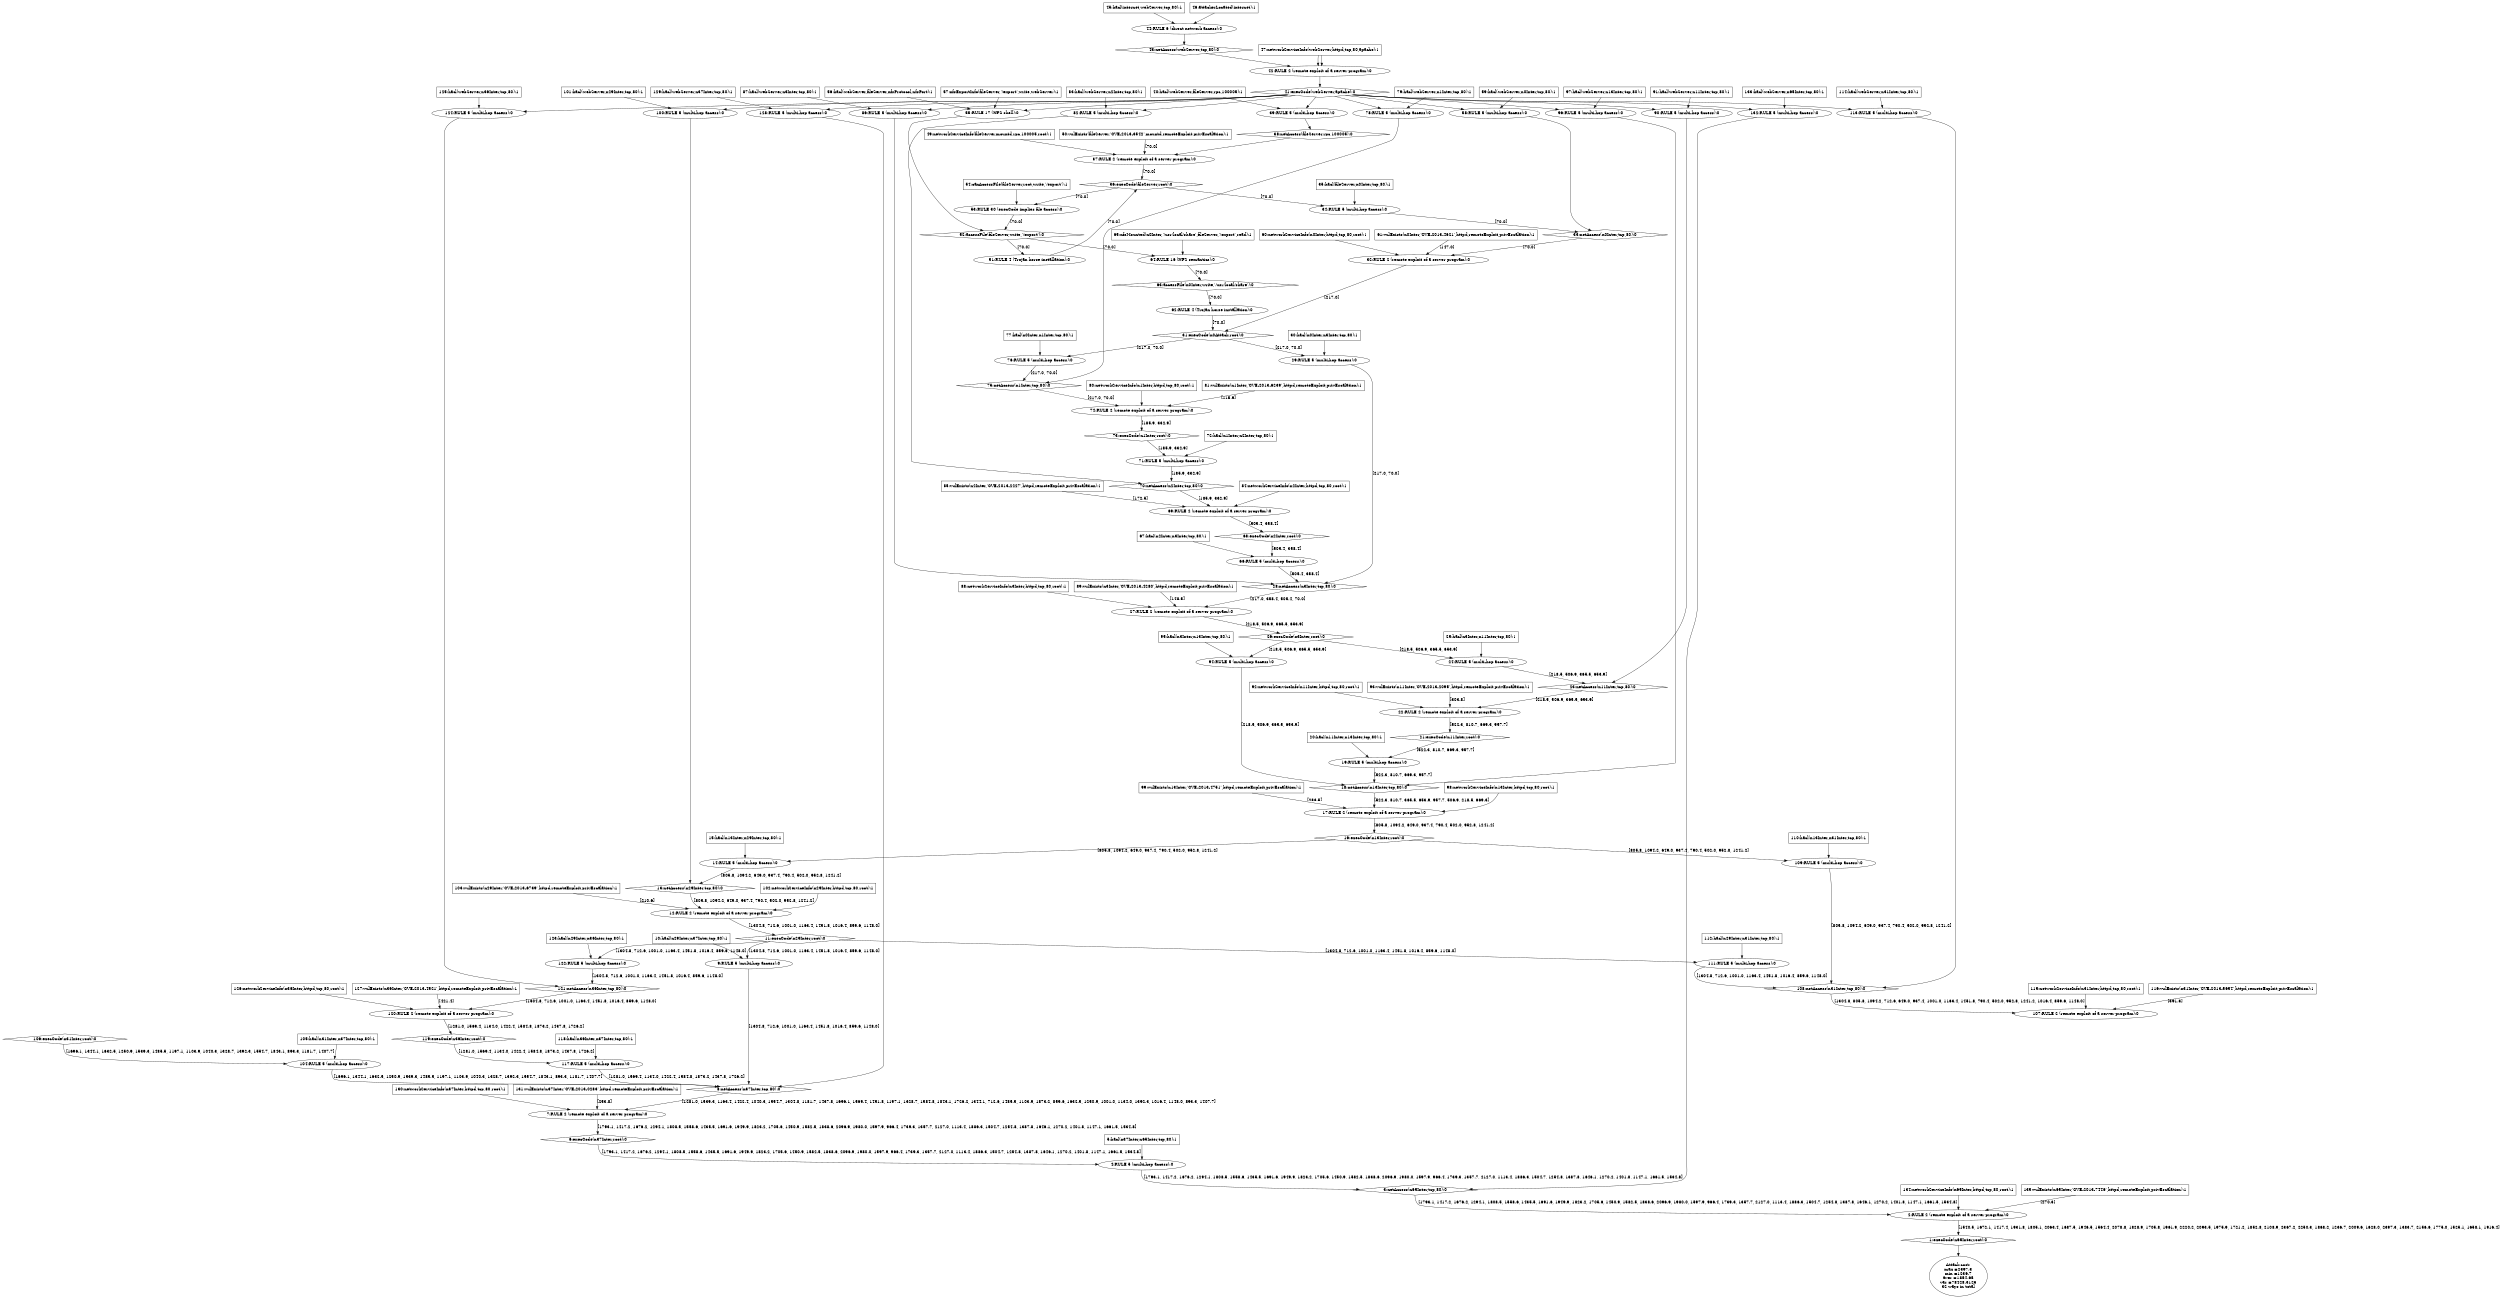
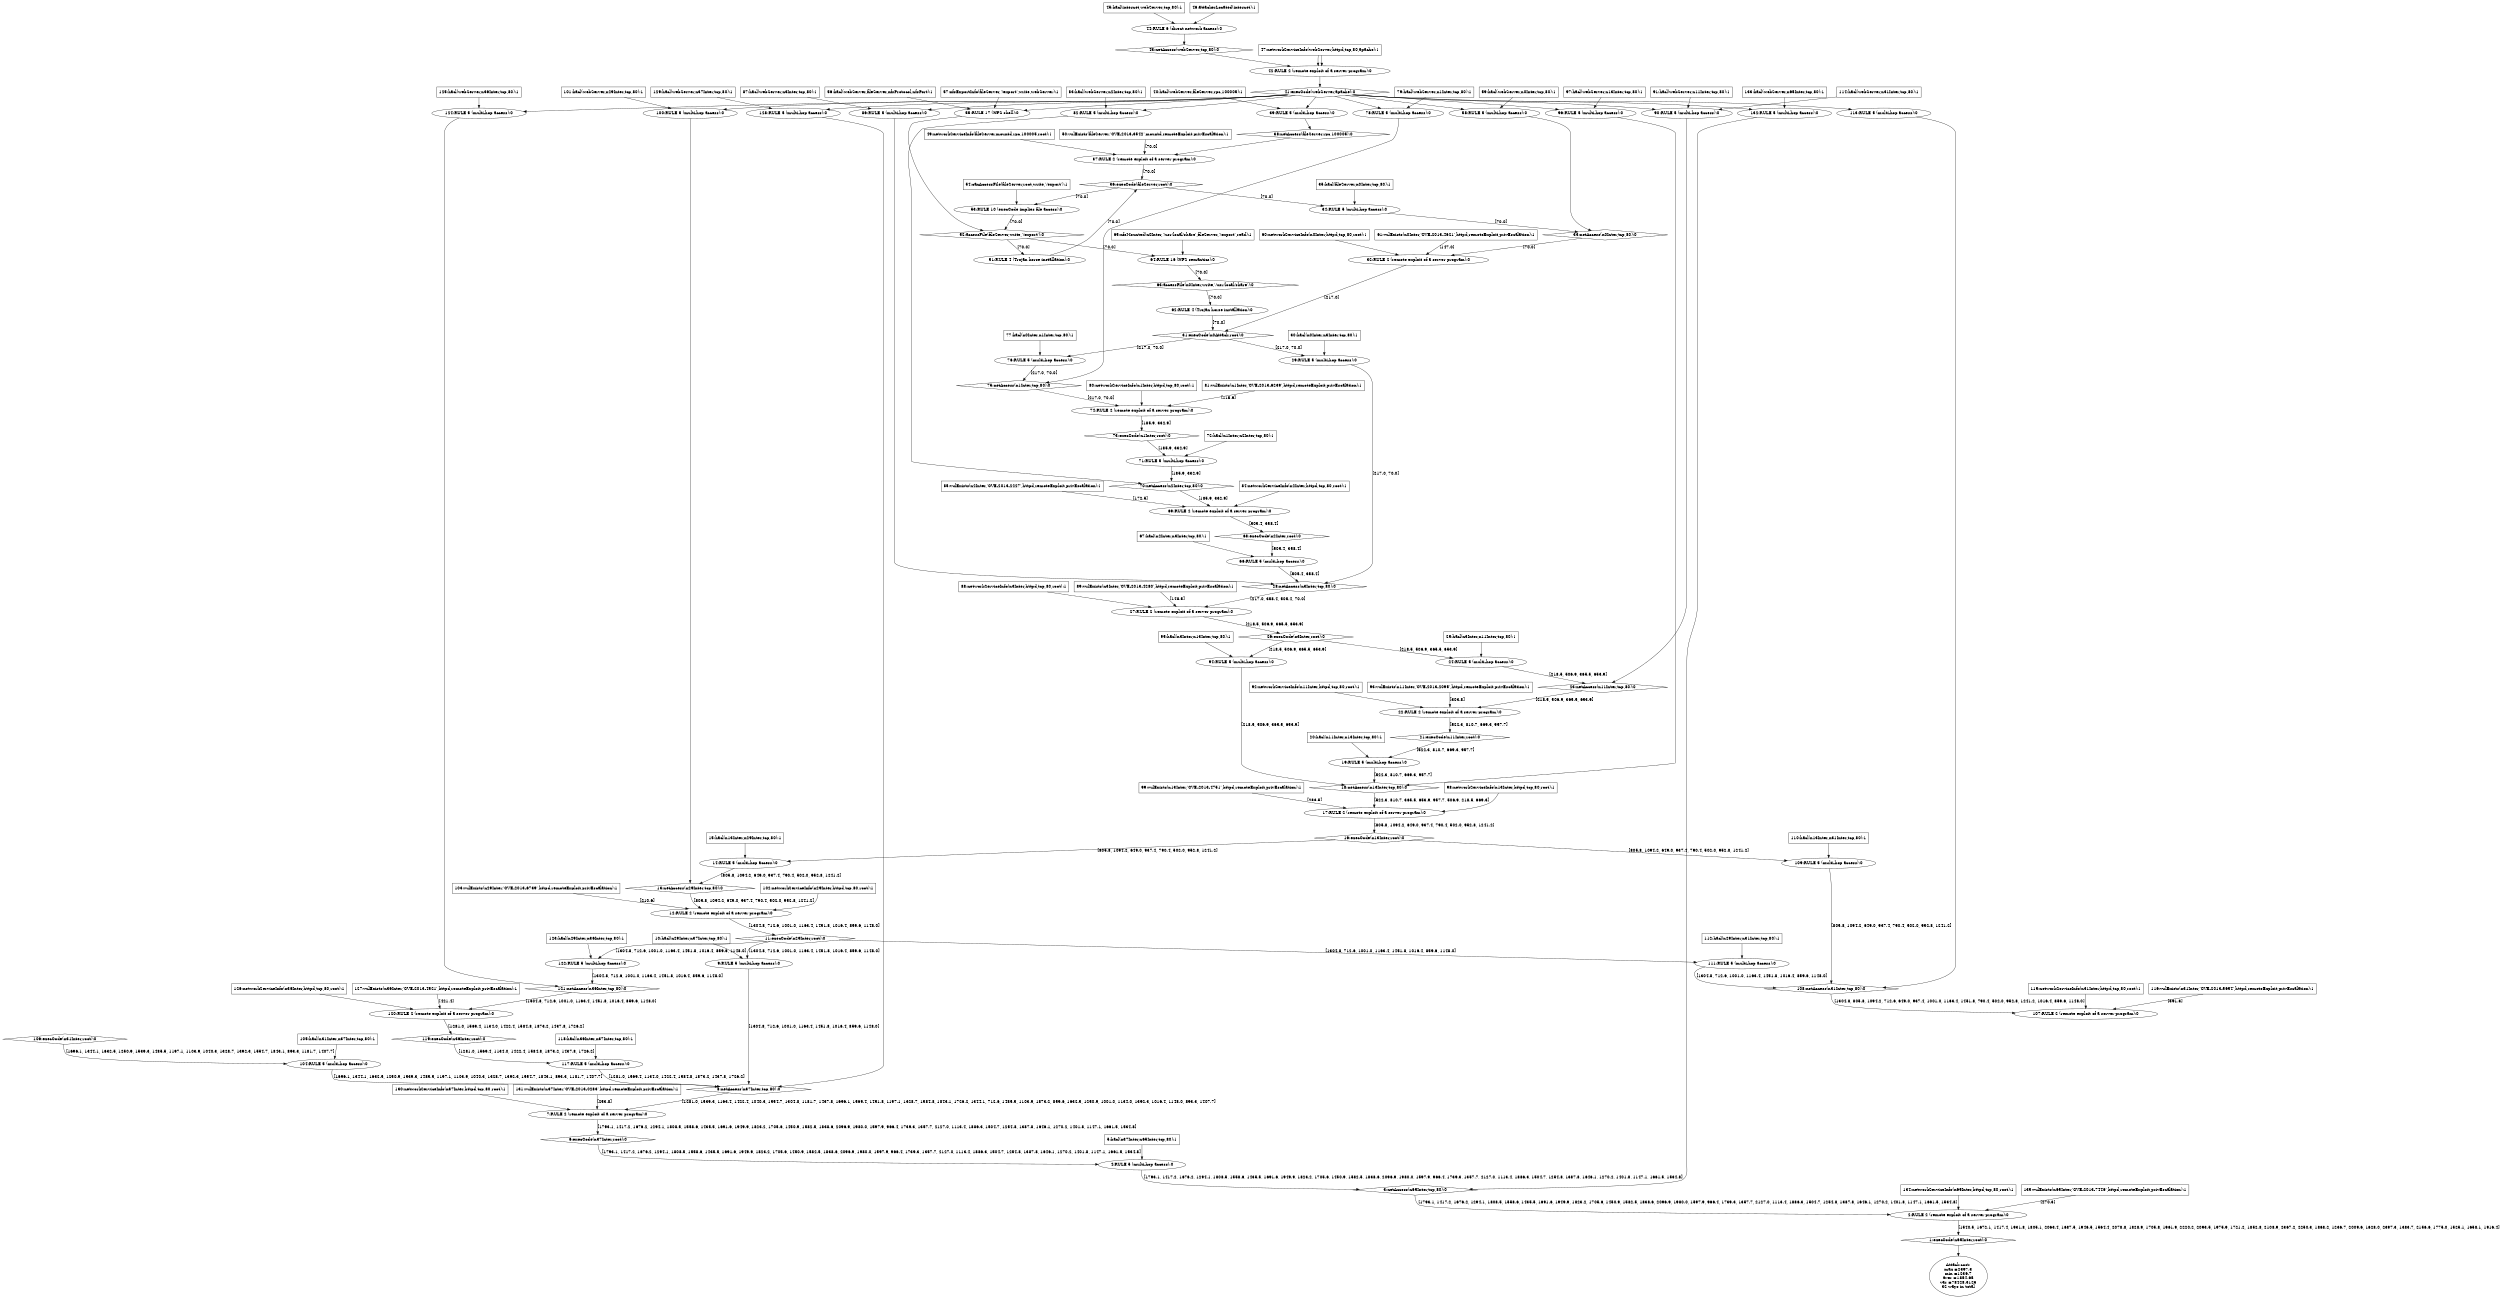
edge "114:hacl(webServer,n31Inter,tcp,80):1" -> "113:RULE 5 (multi-hop access):0": now "114:hacl(webServer,n31Inter,tcp,80):1" -> "90:RULE 5 (multi-hop access):0"
node "53:RULE 30 (execCode implies file access):0": label "53:RULE 30 (execCode implies file access):0" -> "53:RULE 10 (execCode implies file access):0"
